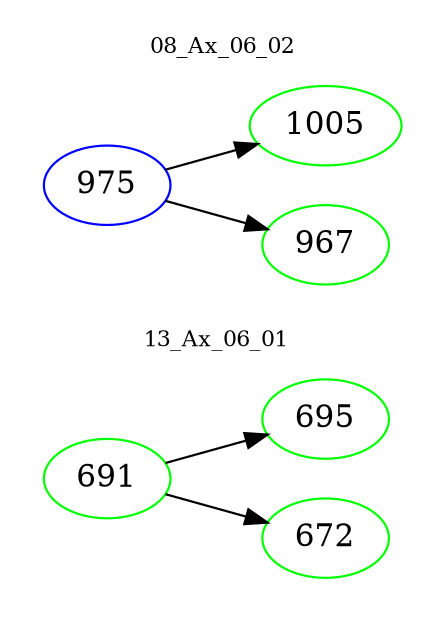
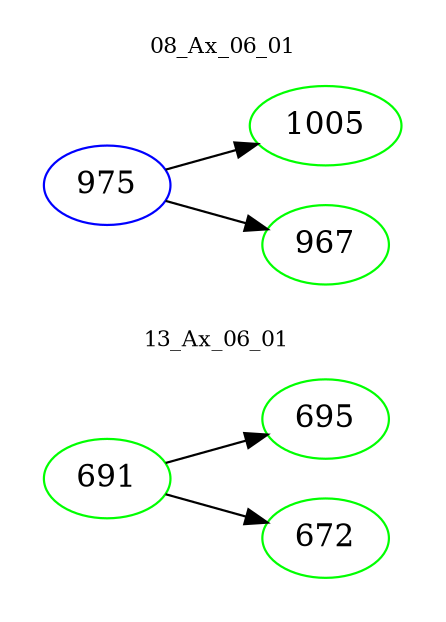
cluster "08_Ax_06_02": label "08_Ax_06_02" -> "08_Ax_06_01"
